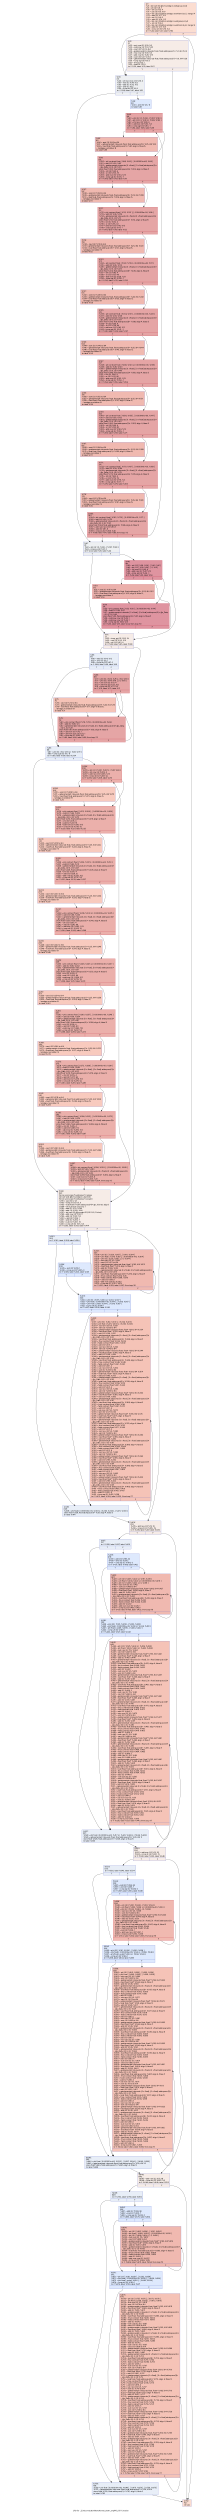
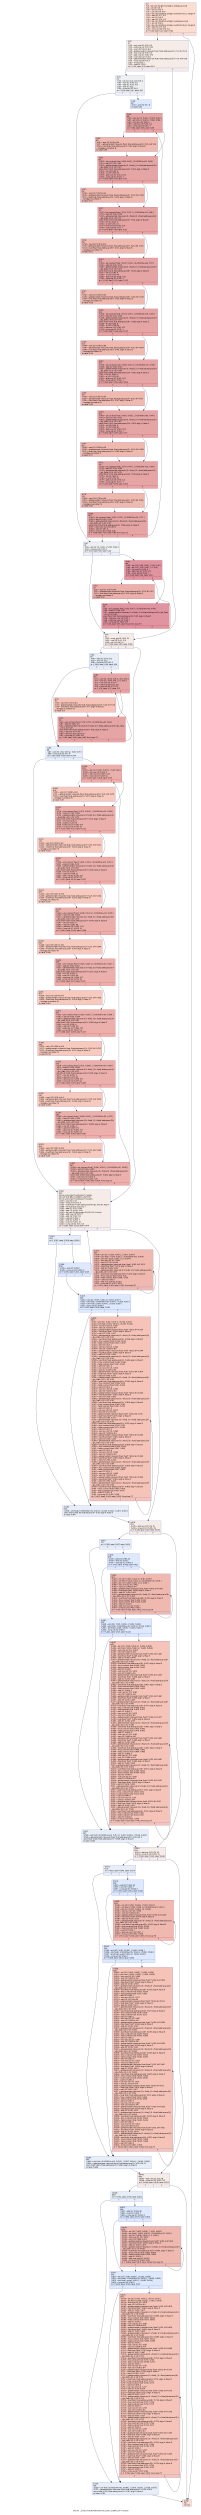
edge "%7:" -> "%33:": now "%7:" -> "%21:"
